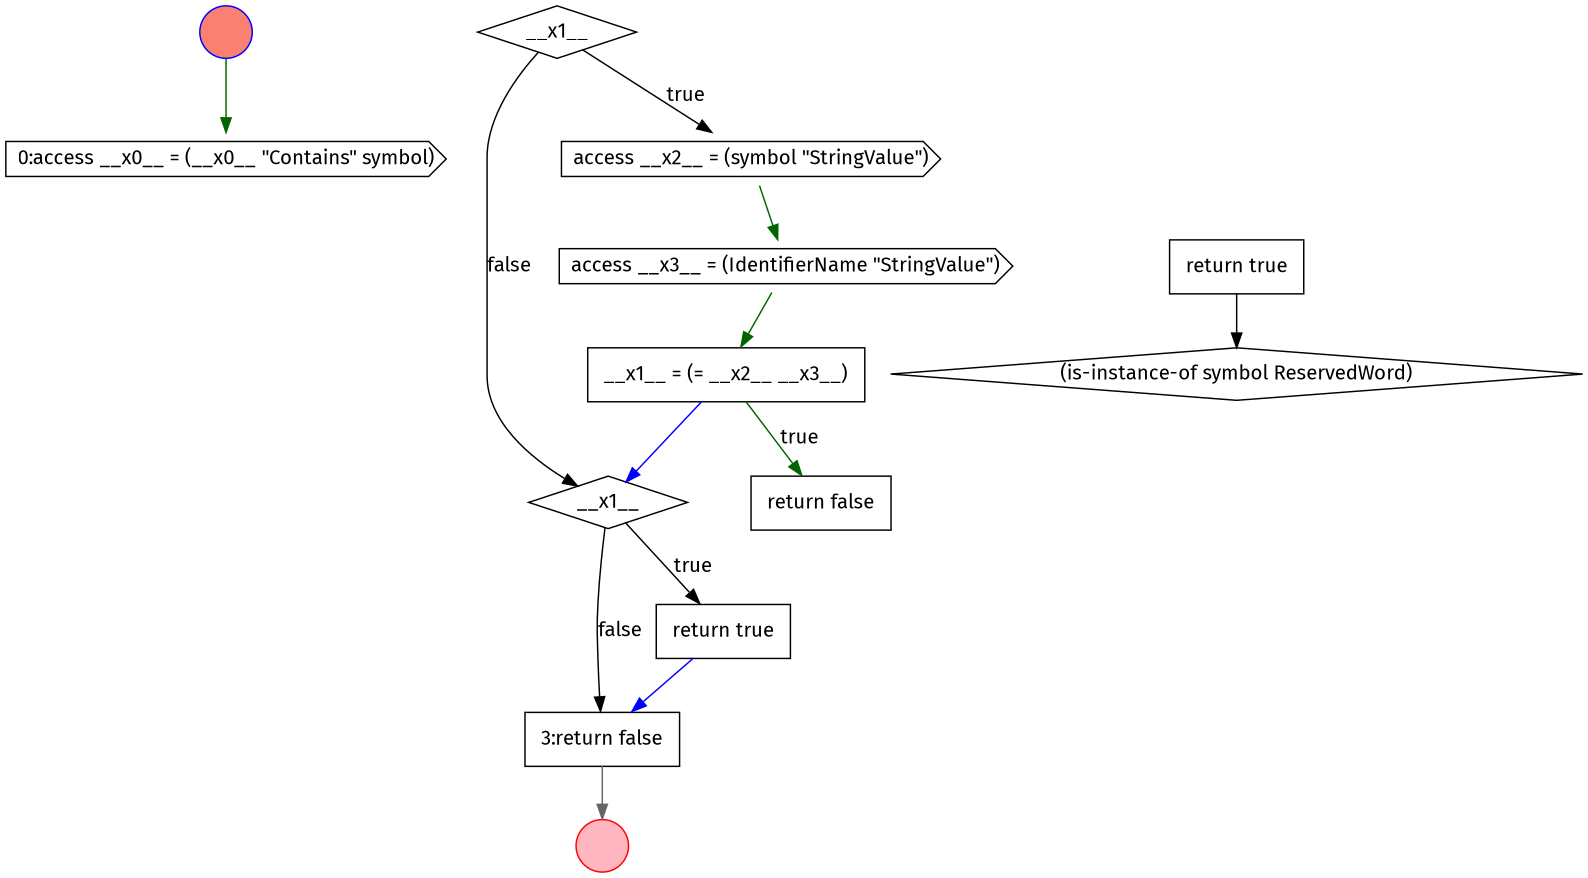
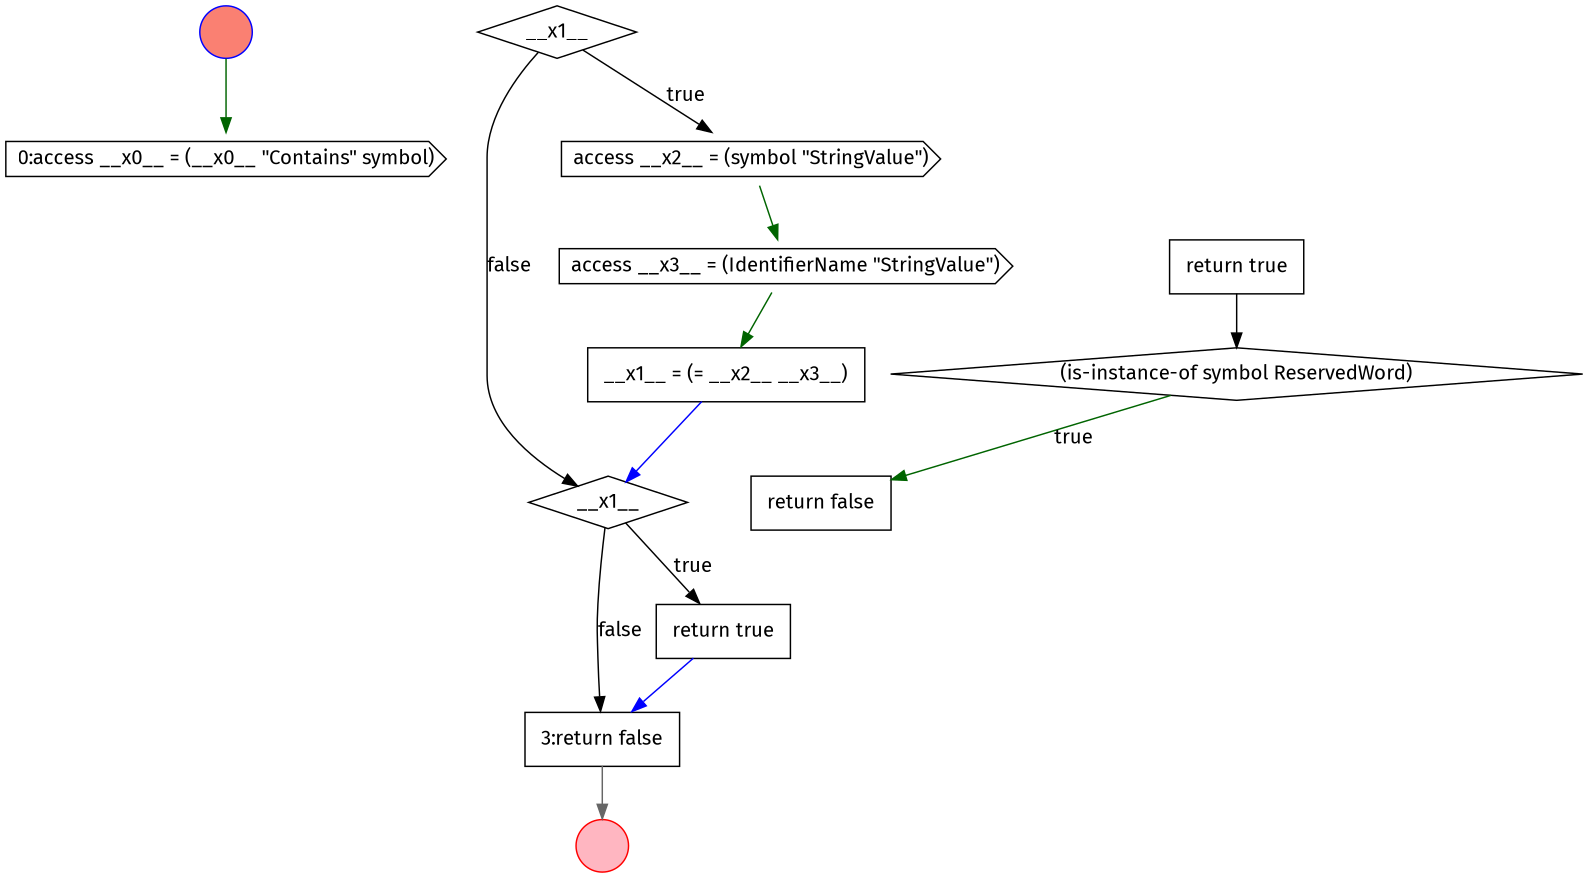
edge "__x1__ = (= __x2__ __x3__)" -> "return false": now "(is-instance-of symbol ReservedWord)" -> "return false"
